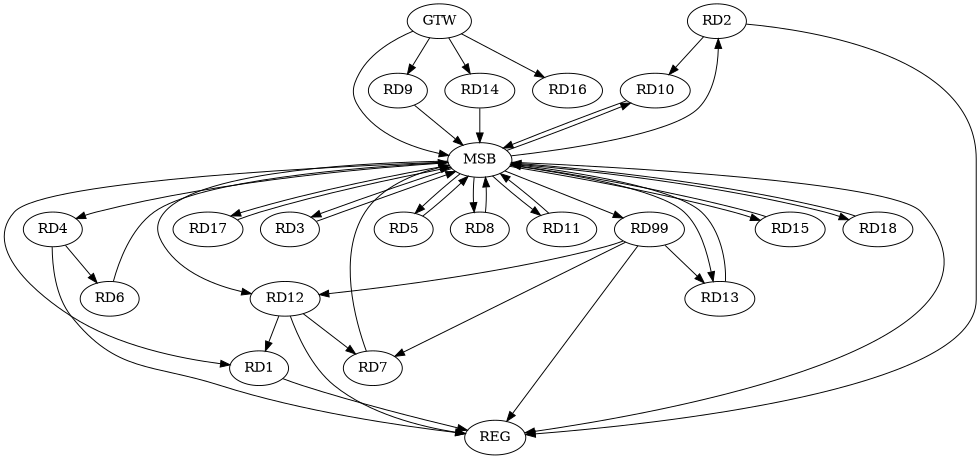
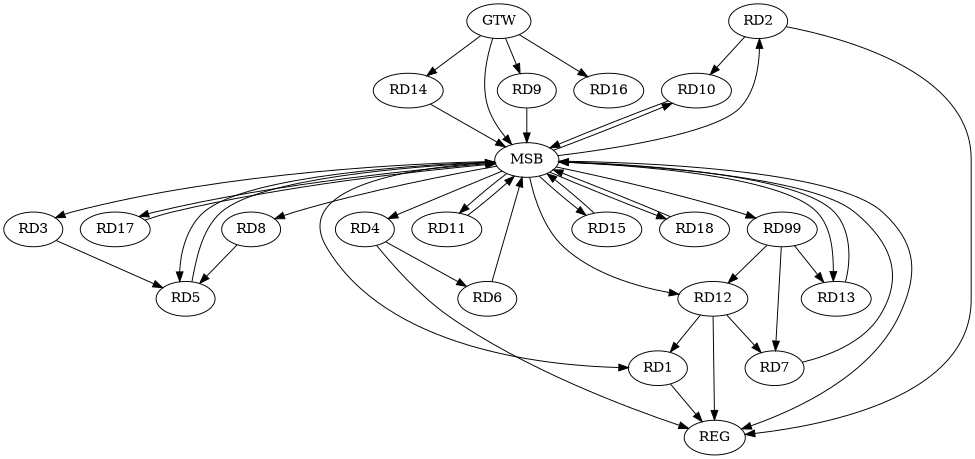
edge "RD8" -> "MSB": now "RD8" -> "RD5"
edge "RD3" -> "MSB": now "RD3" -> "RD5"
edge "RD99" -> "REG": removed
